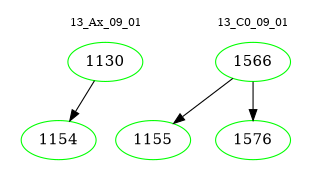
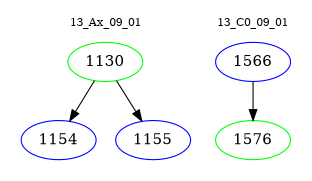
node "1566": color green -> blue
edge "1566" -> "1155": now "1130" -> "1155"
node "1154": color green -> blue
node "1155": color green -> blue
